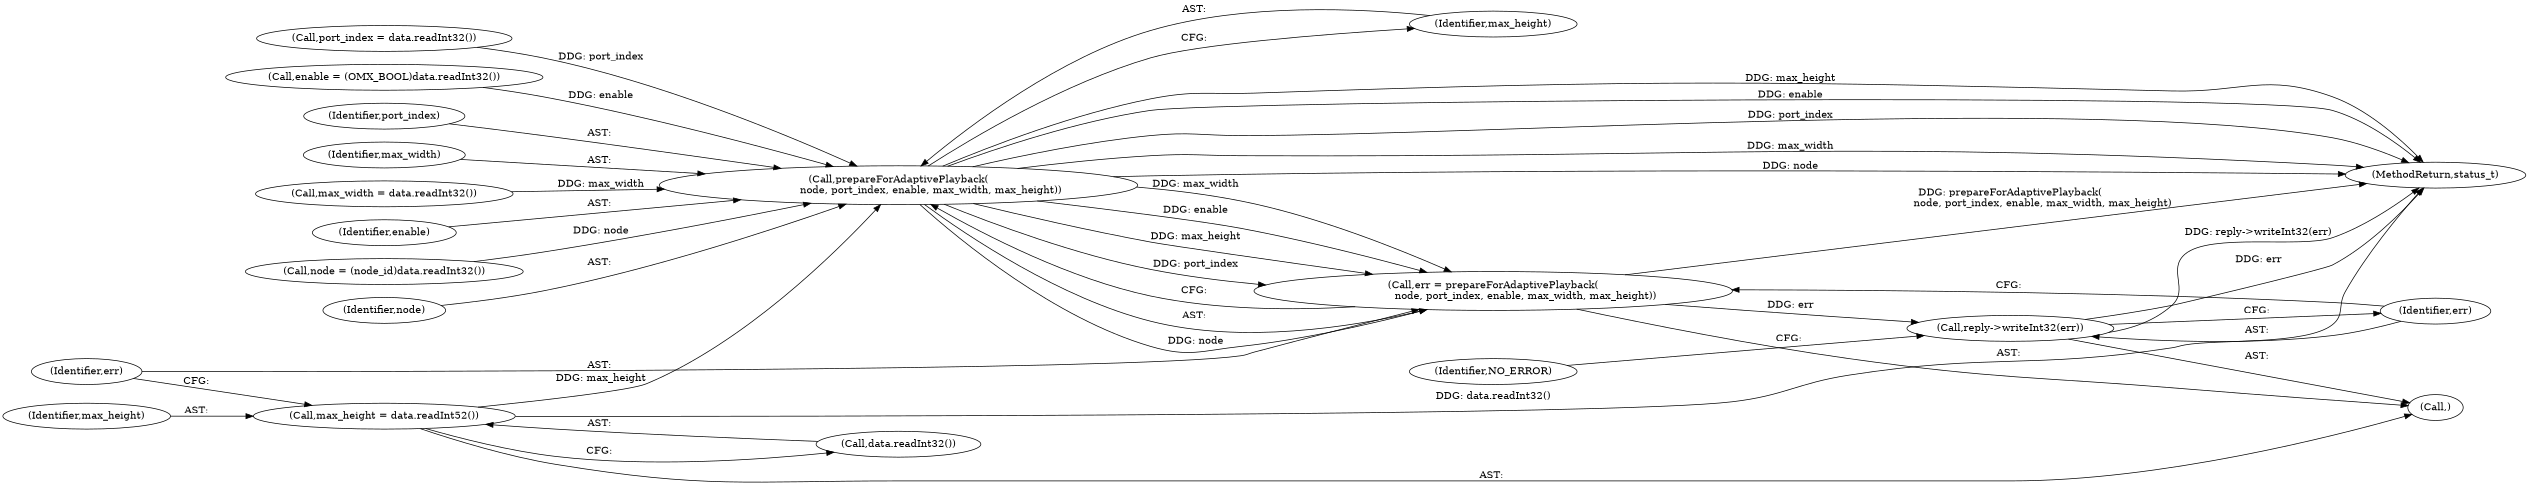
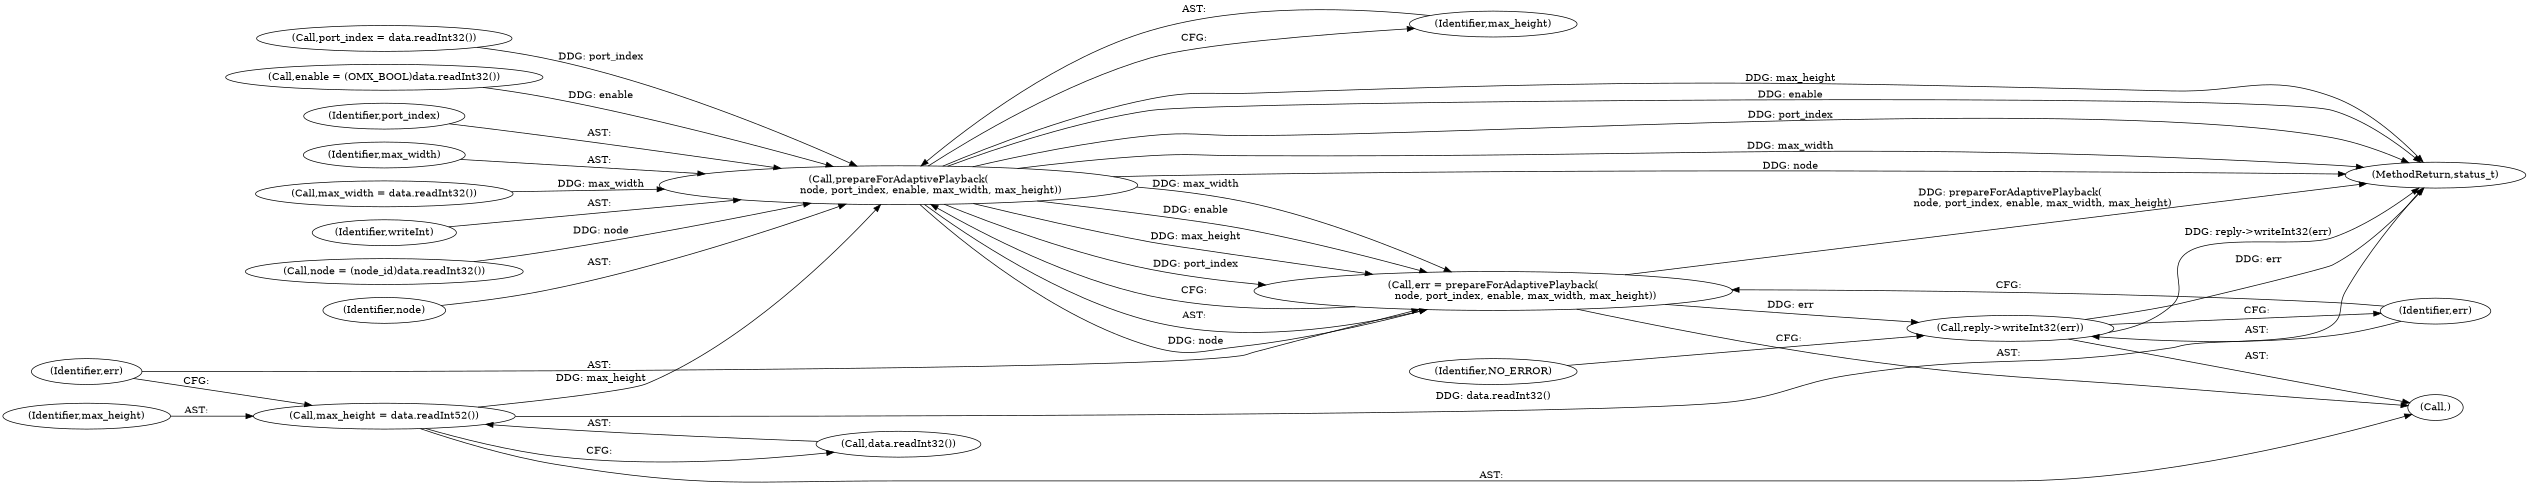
node "(Identifier,enable)": label "(Identifier,enable)" -> "(Identifier,writeInt)"
